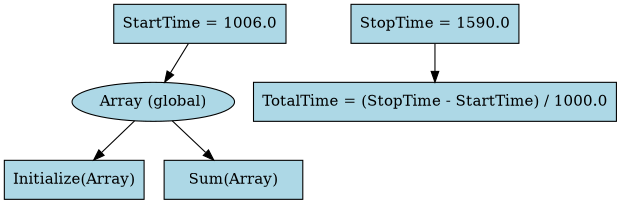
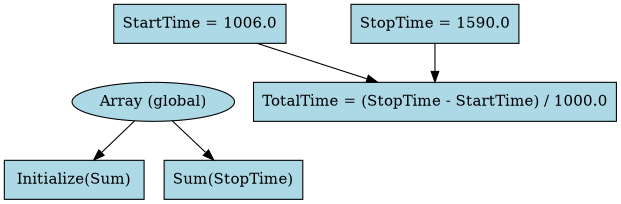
edge "StartTime = 1006.0" -> "Array (global)": now "StartTime = 1006.0" -> "TotalTime = (StopTime - StartTime) / 1000.0"
node "Initialize(Array)": label "Initialize(Array)" -> "Initialize(Sum)"
node "Sum(Array)": label "Sum(Array)" -> "Sum(StopTime)"
